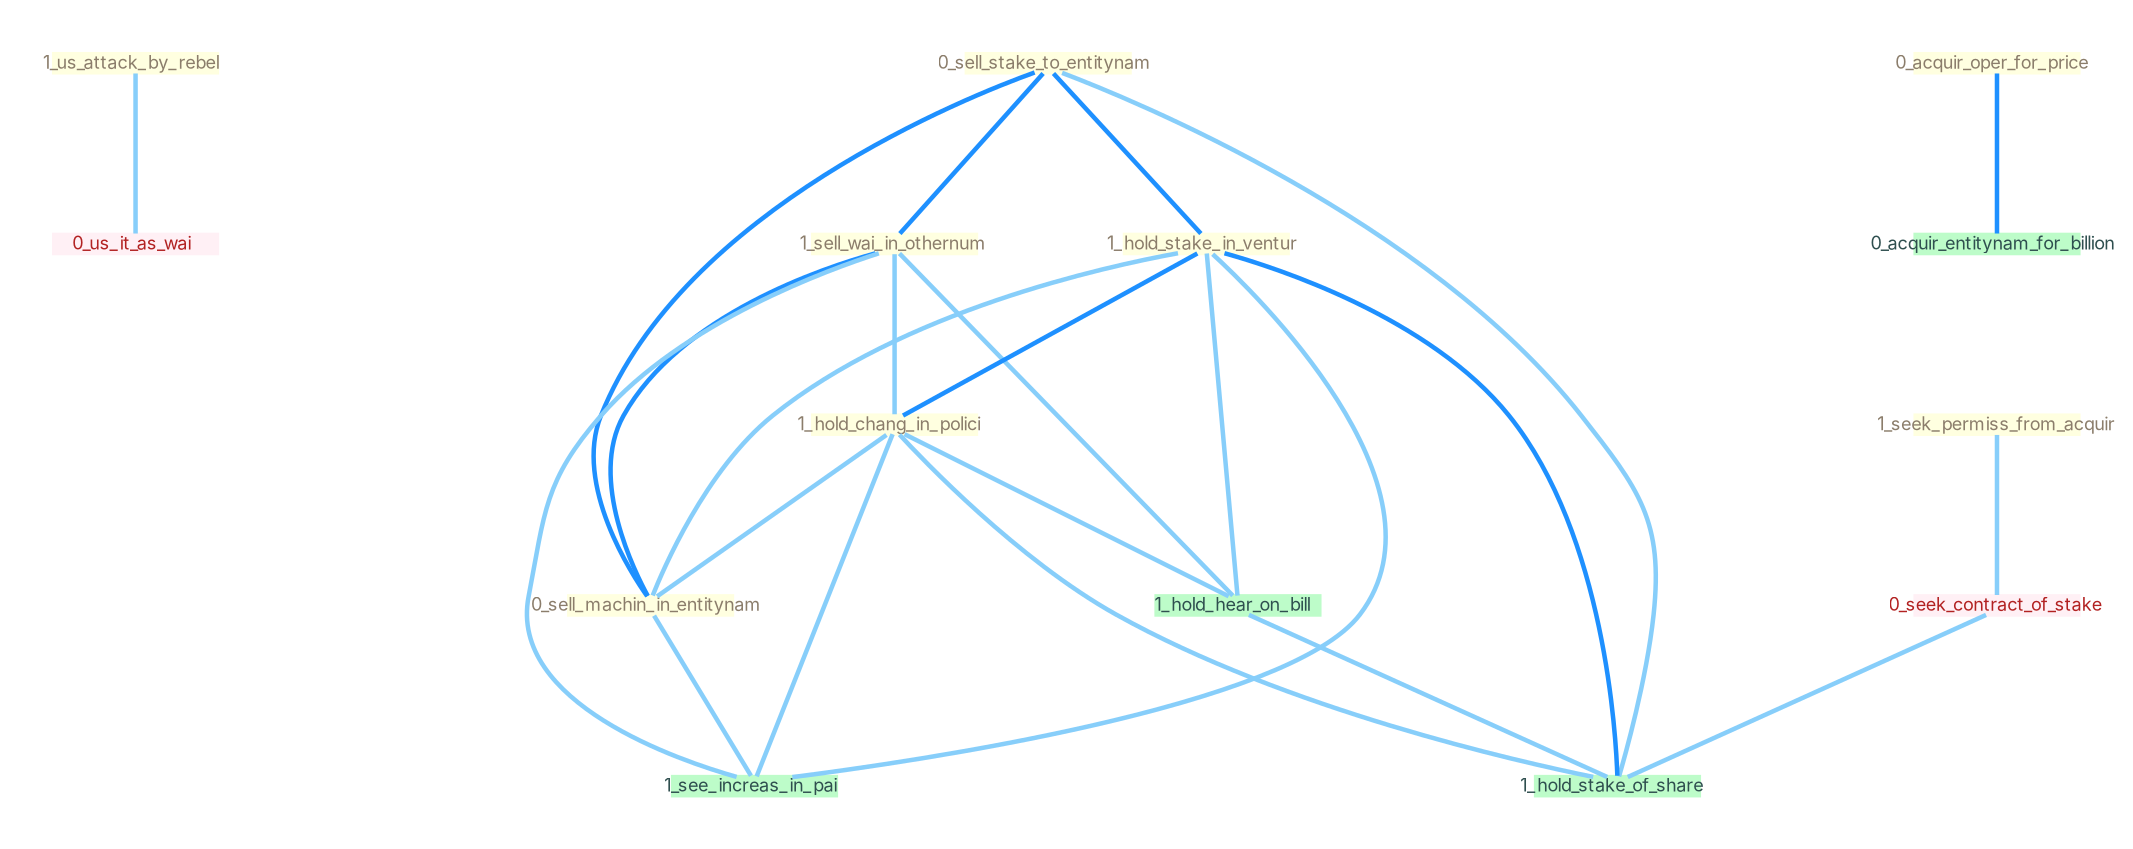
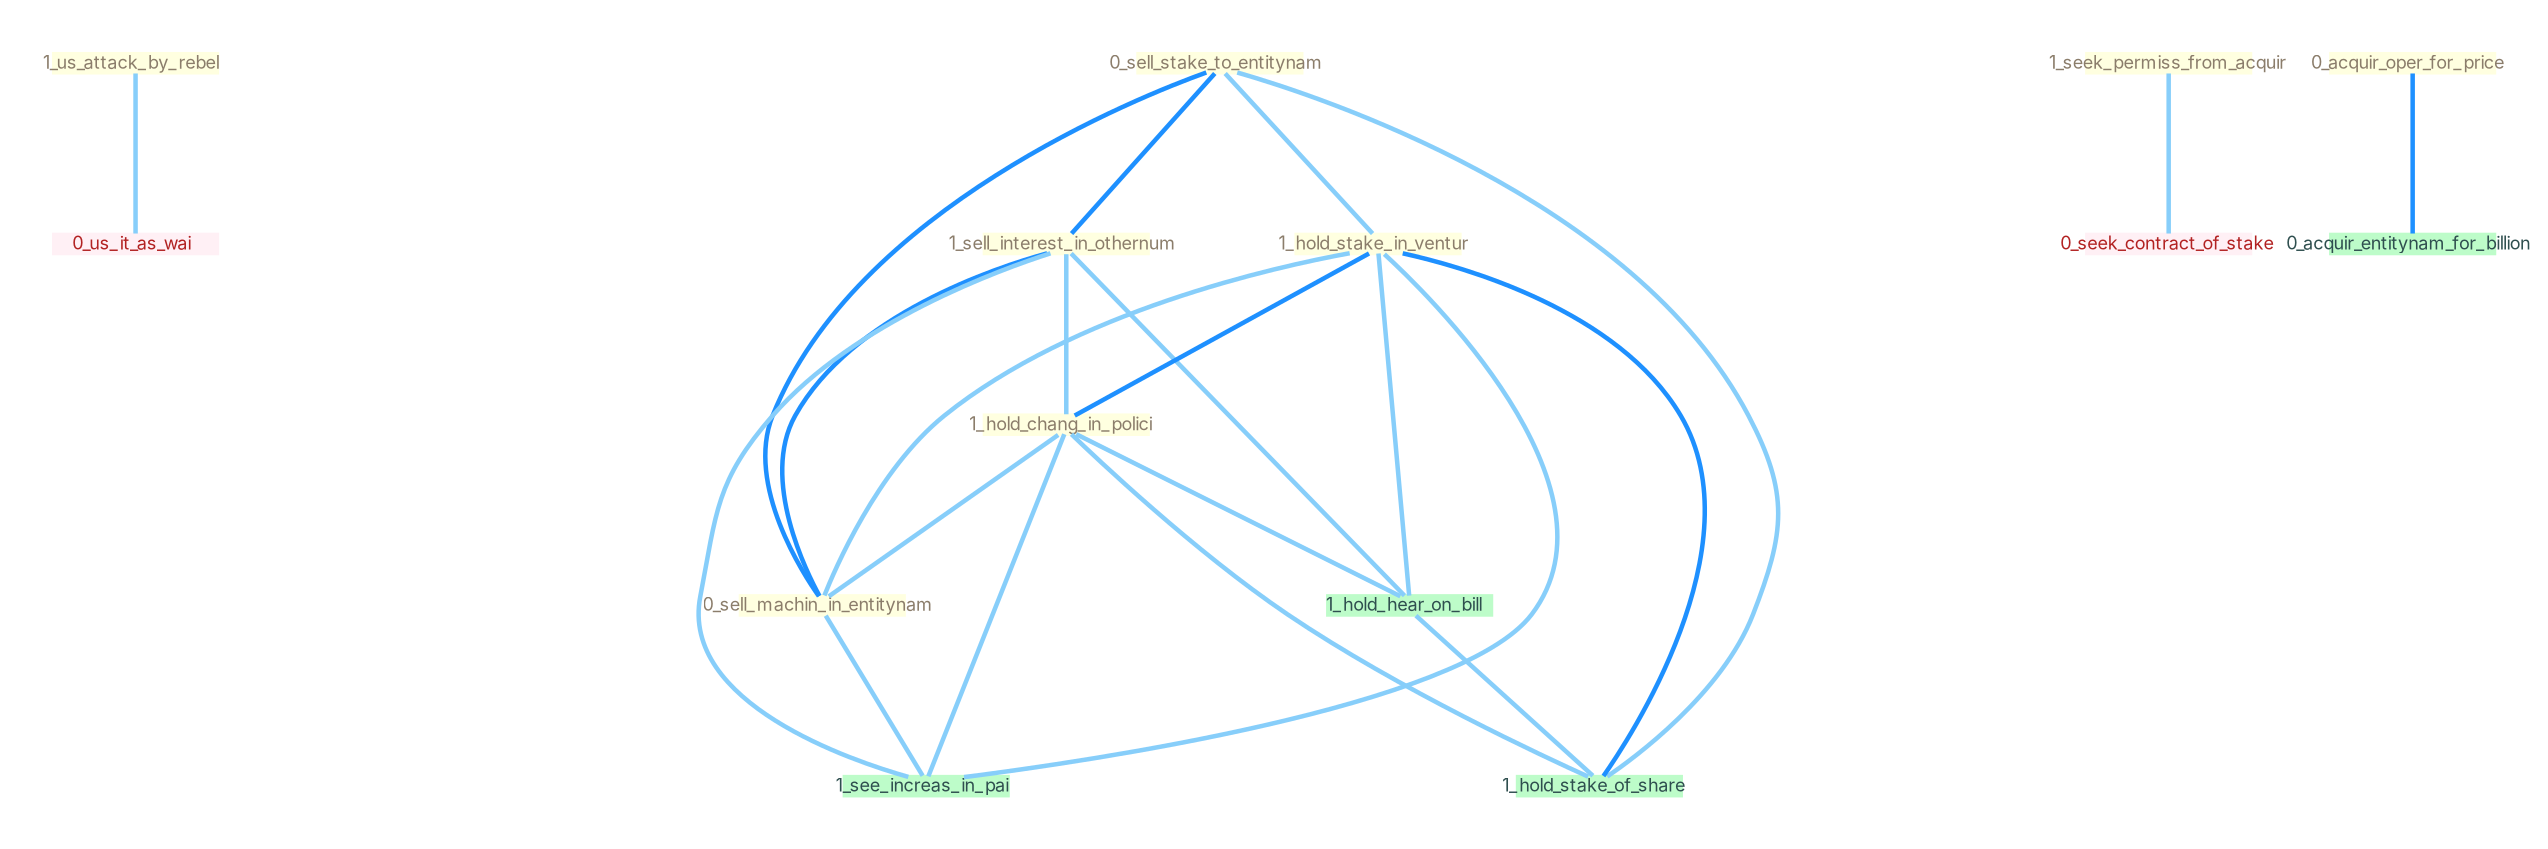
edge "0_sell_stake_to_entitynam" -- "1_hold_stake_in_ventur": color #1e90ff -> #87cefa
node "1_sell_wai_in_othernum": label "1_sell_wai_in_othernum" -> "1_sell_interest_in_othernum"
edge "0_seek_contract_of_stake" -- "1_hold_stake_of_share": removed
